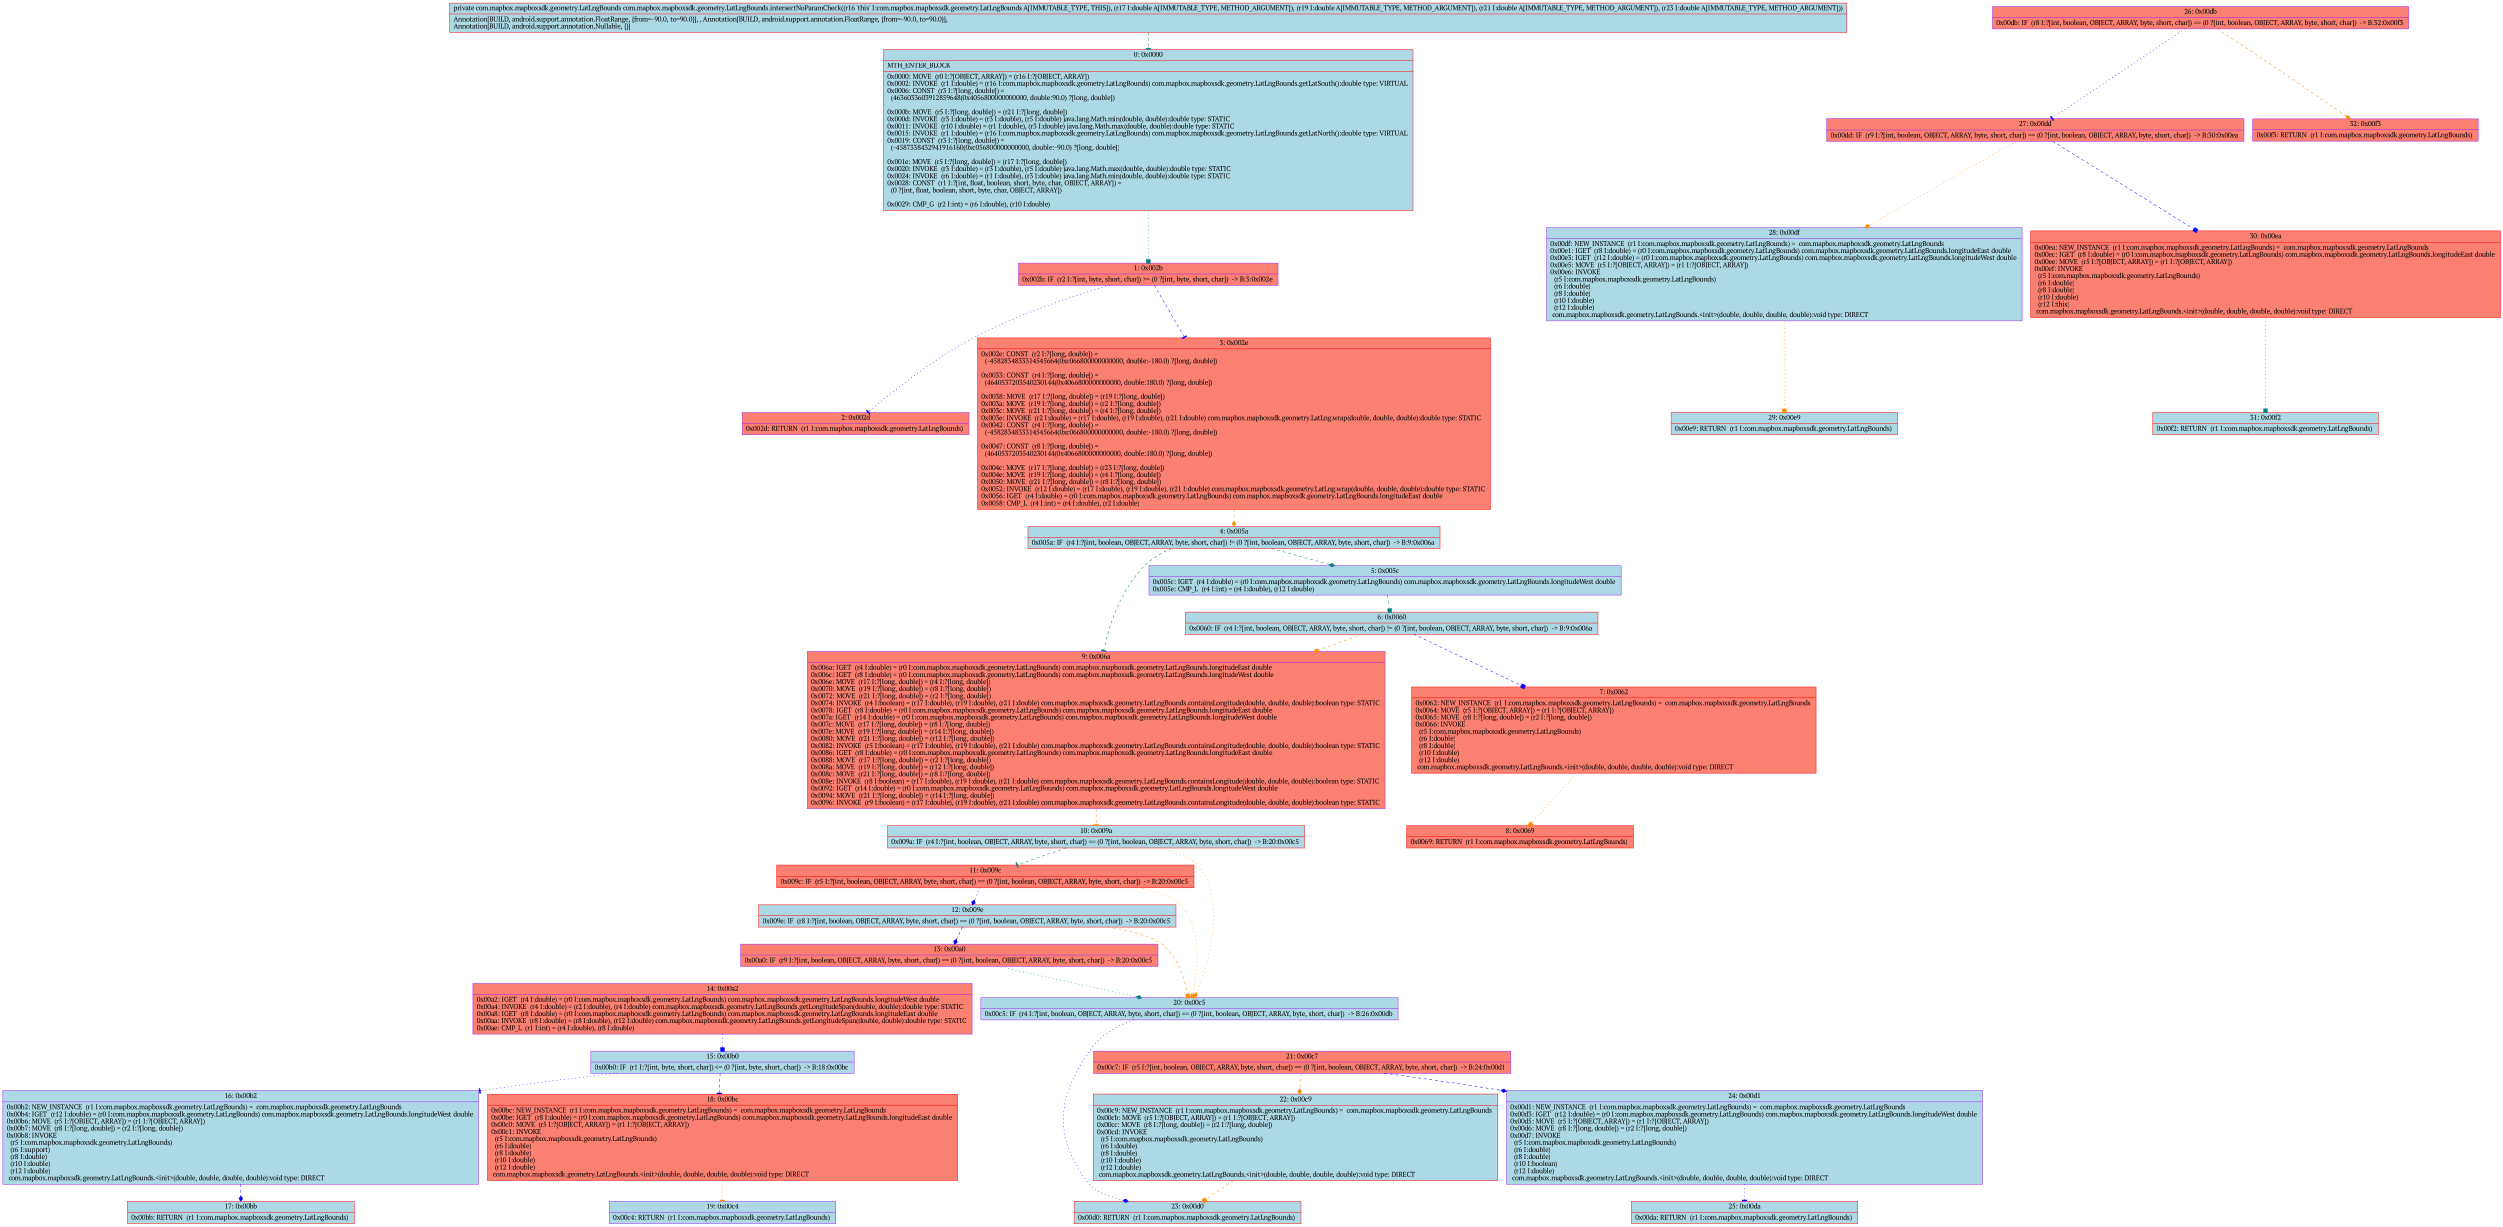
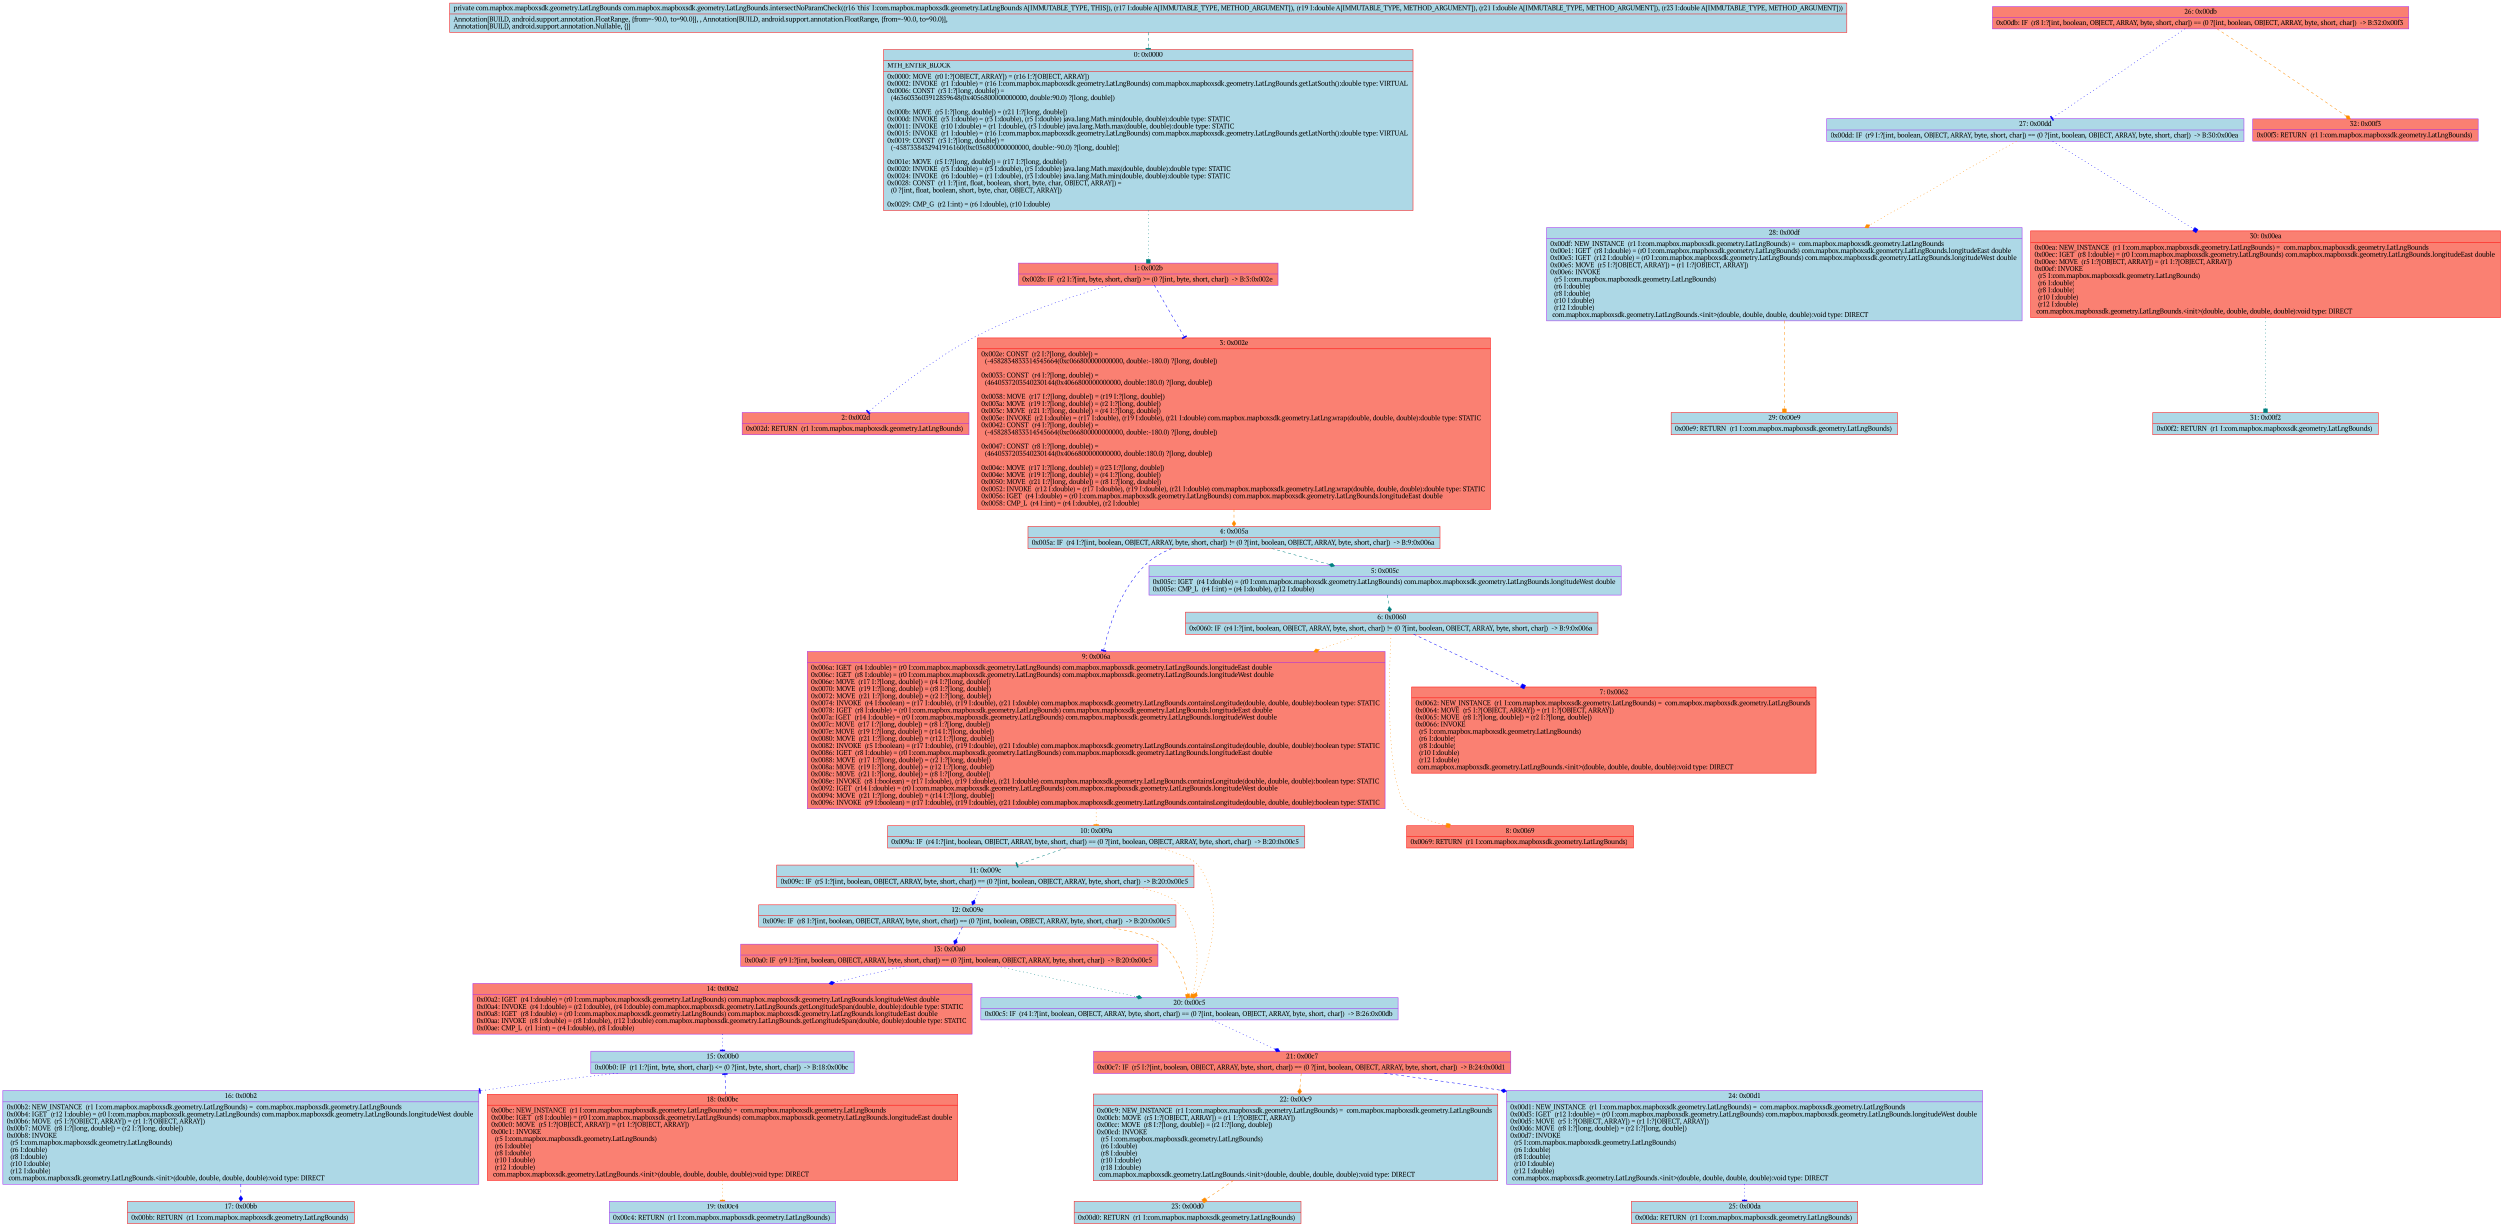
node "27: 0x00dd": fillcolor salmon -> lightblue
edge "27: 0x00dd" -> "30: 0x00ea": style dashed -> dotted
node "30: 0x00ea": text "(r12 I:this)" -> "(r12 I:double)"
edge "28: 0x00df" -> "29: 0x00e9": style dotted -> dashed
edge "4: 0x005a" -> "9: 0x006a": color teal -> blue
edge "5: 0x005c" -> "6: 0x0060": arrowhead box -> diamond
edge "6: 0x0060" -> "9: 0x006a": style dashed -> dotted
edge "7: 0x0062" -> "8: 0x0069": now "6: 0x0060" -> "8: 0x0069"
edge "9: 0x006a" -> "10: 0x009a": style dashed -> dotted
node "11: 0x009c": fillcolor salmon -> lightblue
edge "13: 0x00a0" -> "14: 0x00a2": added
edge "14: 0x00a2" -> "15: 0x00b0": arrowhead box -> tee
edge "15: 0x00b0" -> "18: 0x00bc": reversed
edge "20: 0x00c5" -> "23: 0x00d0": now "20: 0x00c5" -> "21: 0x00c7"
node "16: 0x00b2": text "(r6 I:support)" -> "(r6 I:double)"
node "24: 0x00d1": text "(r10 I:boolean)" -> "(r10 I:double)"
node "22: 0x00c9": text "(r12 I:double)" -> "(r18 I:double)"
